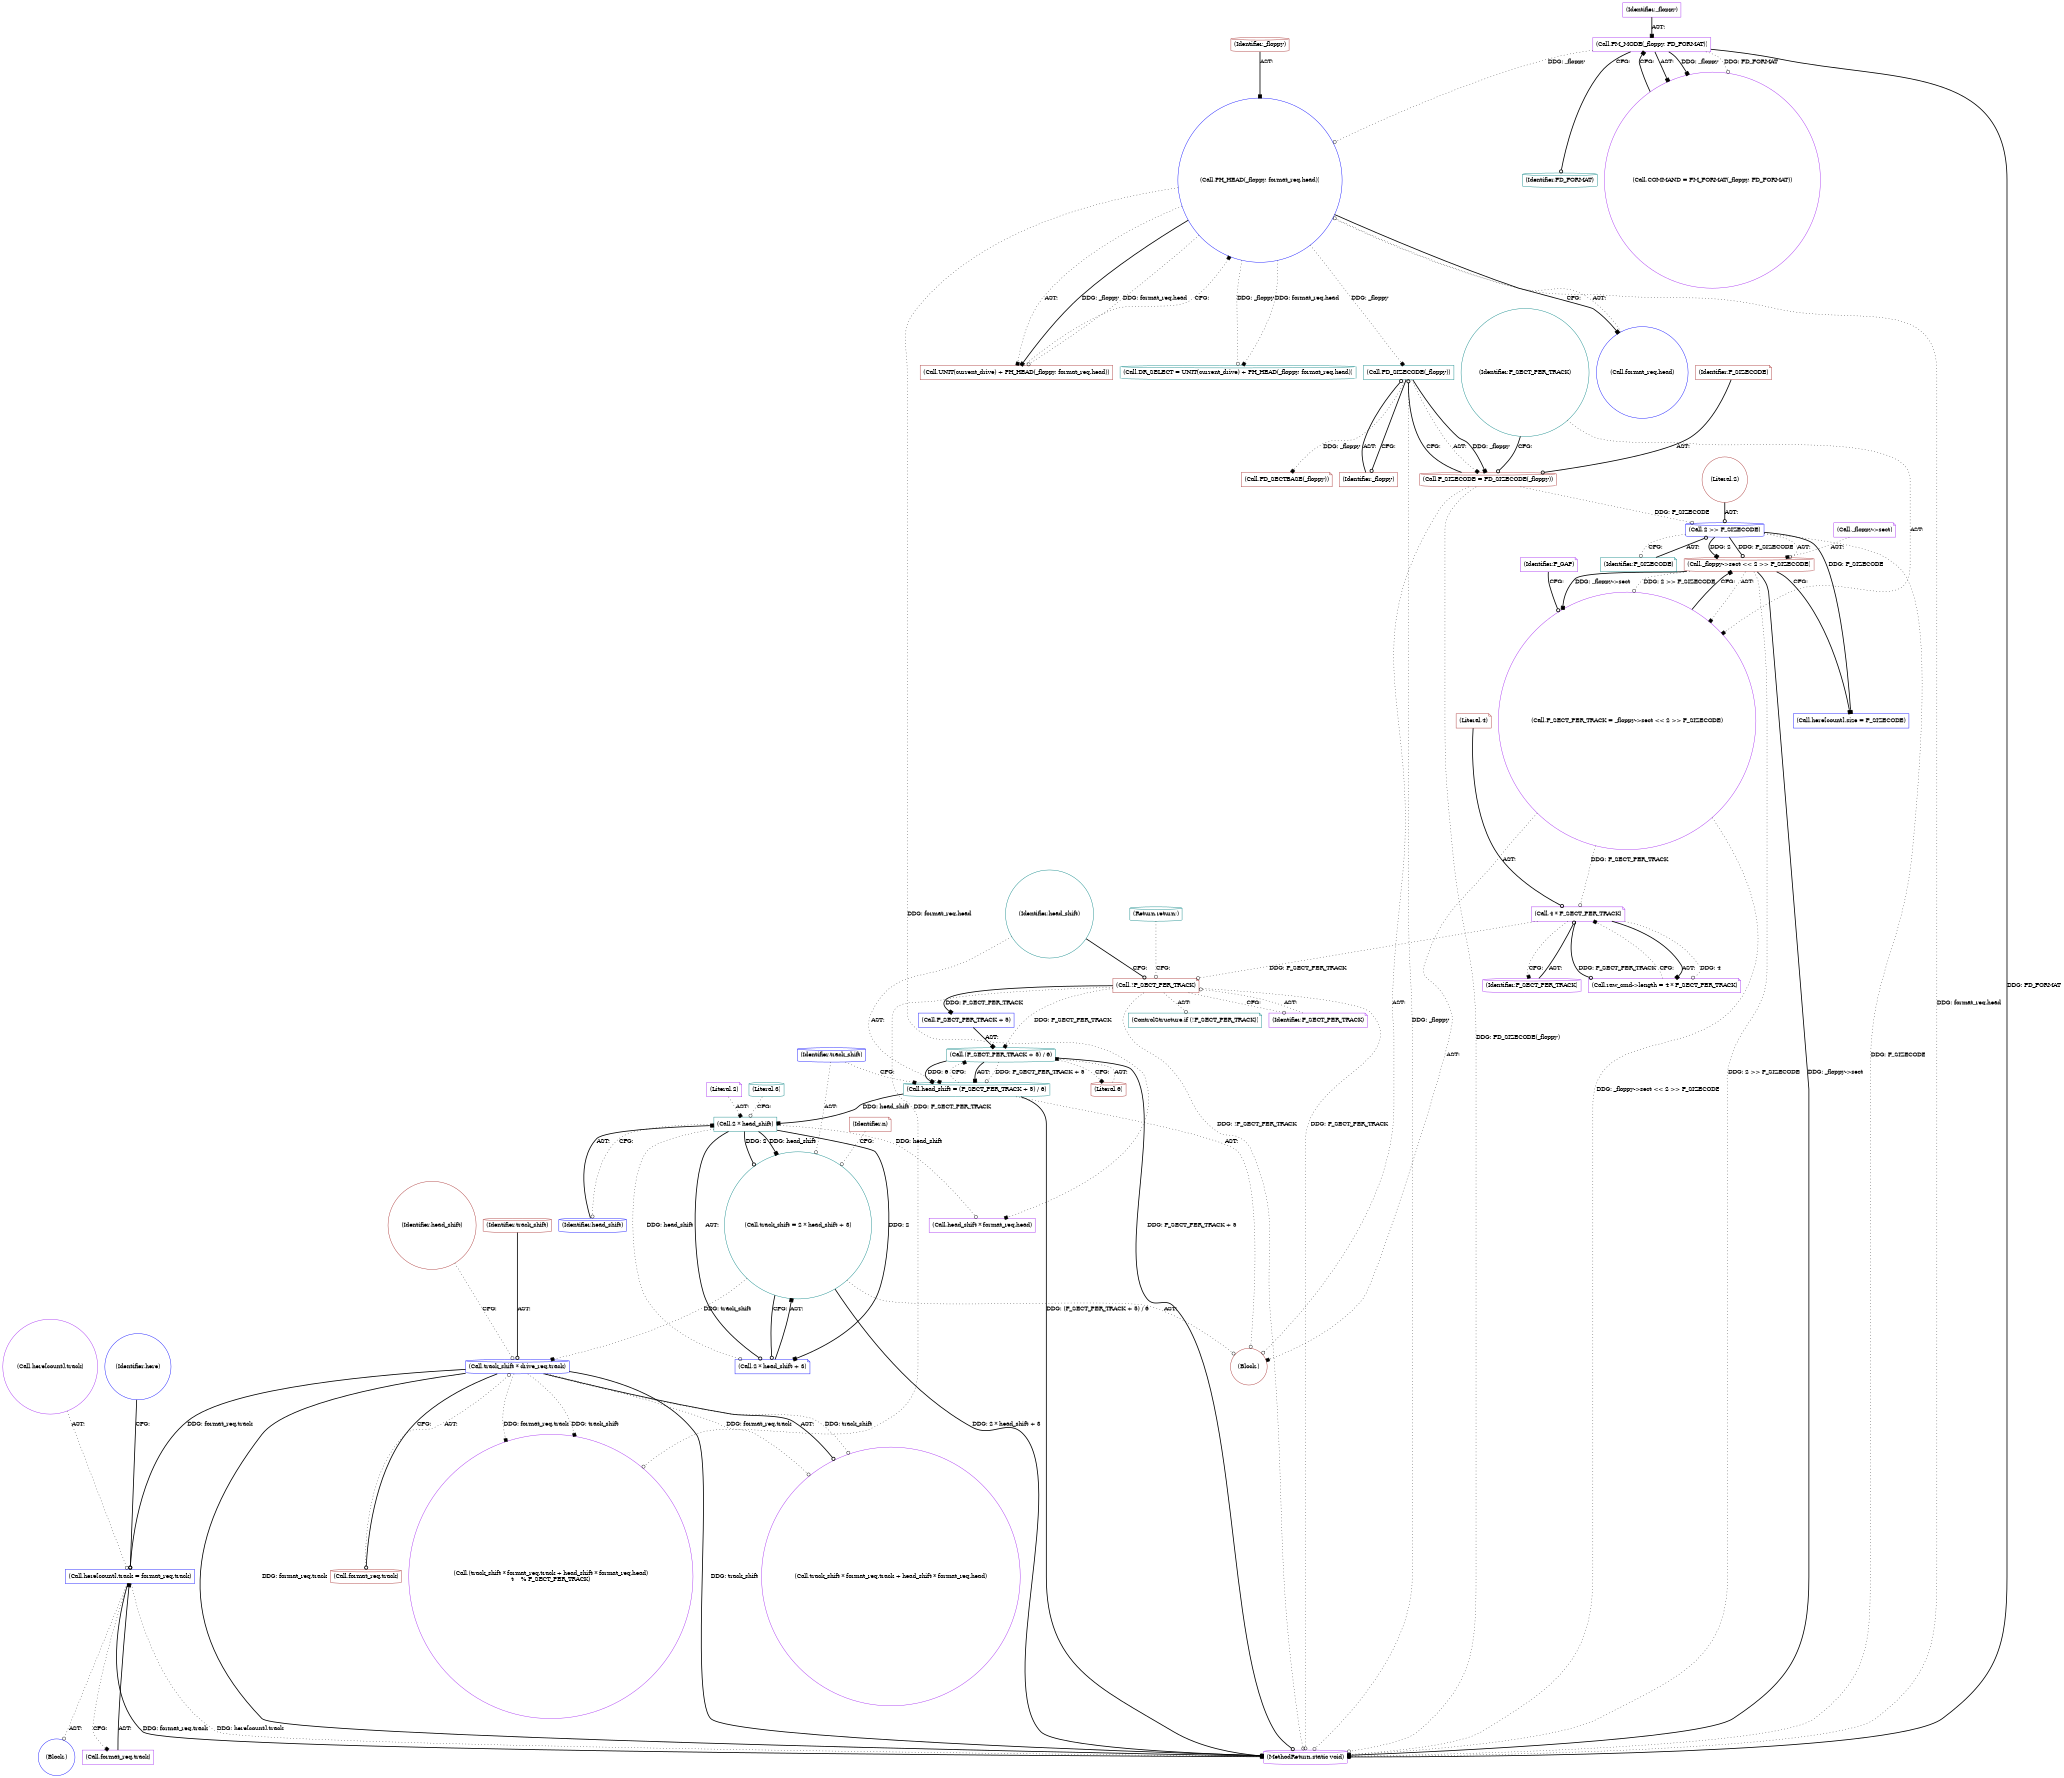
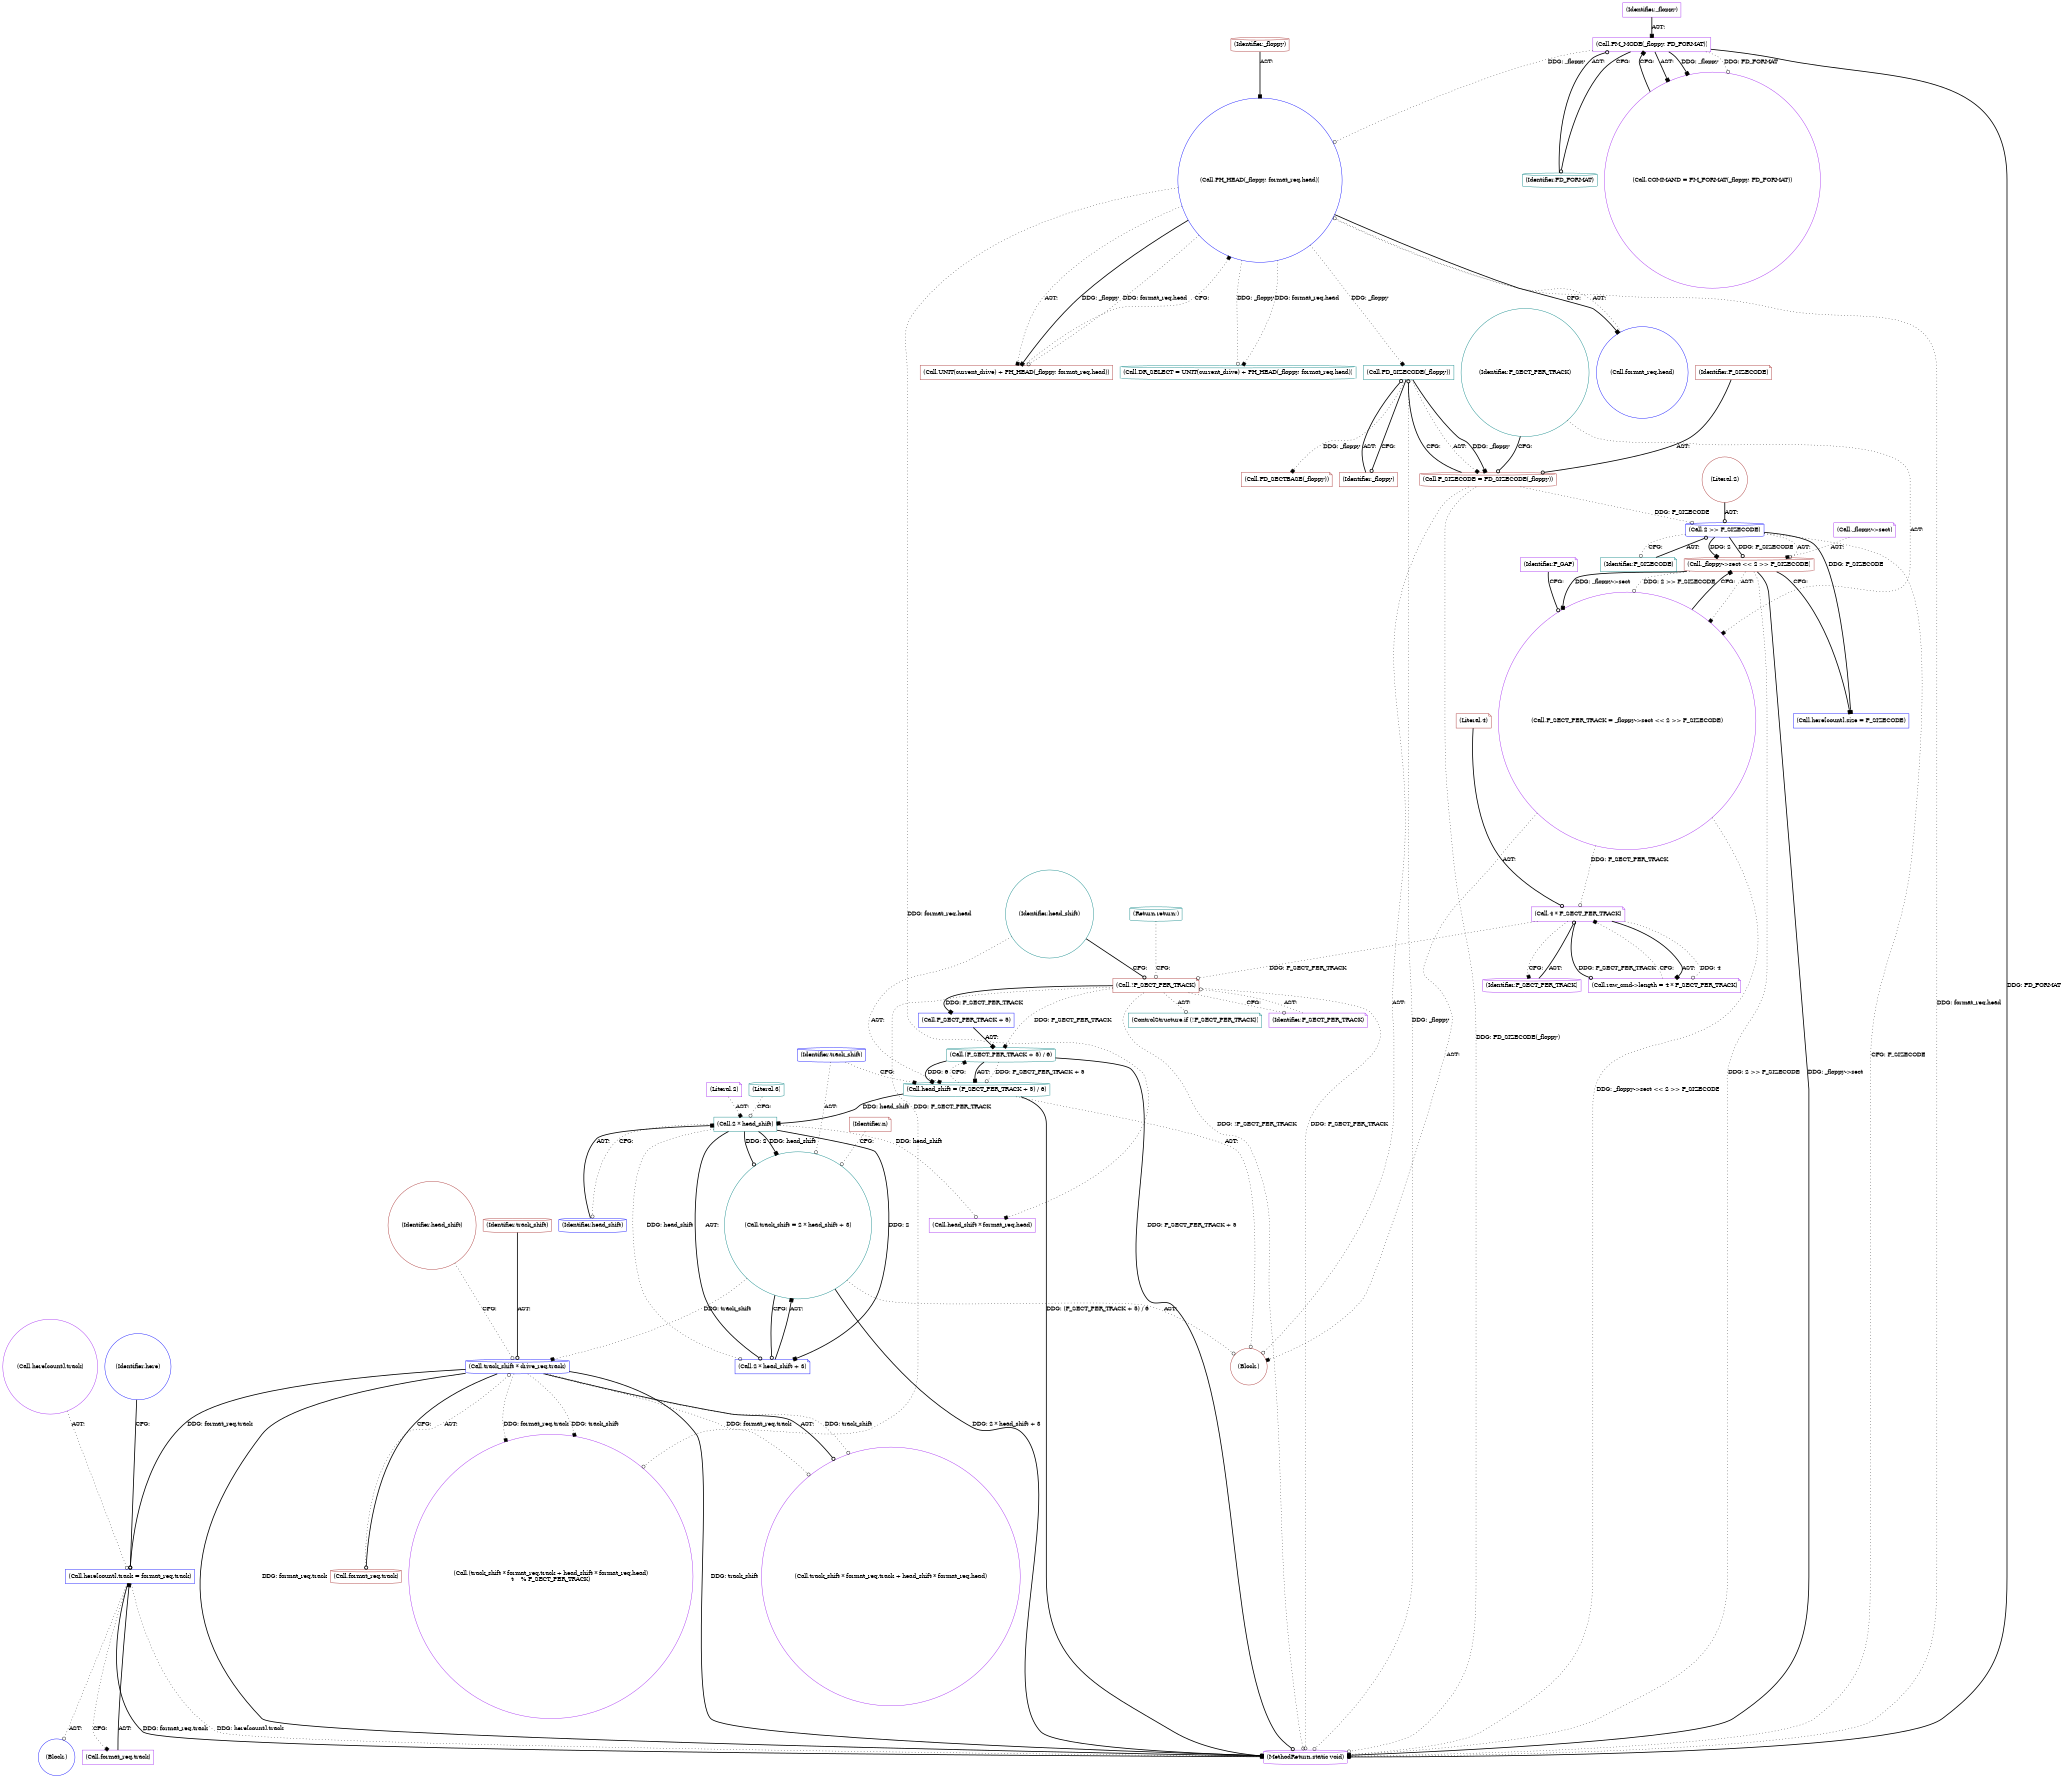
edge "(Identifier,FD_FORMAT)" -> "(Call,FM_MODE(_floppy, FD_FORMAT))": added, label "AST:"
edge "(Call,2 >> F_SIZECODE)" -> "(MethodReturn,static void)": label "DDG: F_SIZECODE" -> "CFG: F_SIZECODE"
node "(Literal,6)": removed
